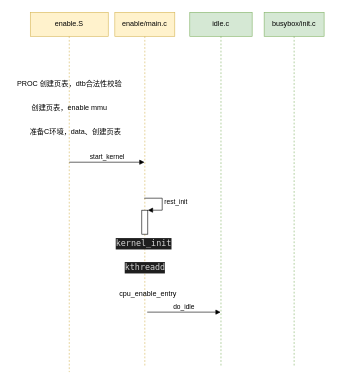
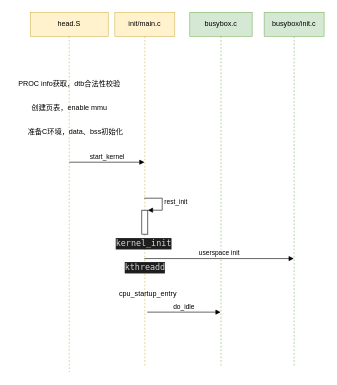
node "enable.S": label "enable.S" -> "head.S"
node "enable/main.c": label "enable/main.c" -> "init/main.c"
node "idle.c": label "idle.c" -> "busybox.c"
node "PROC 创建页表，dtb合法性校验": label "PROC 创建页表，dtb合法性校验" -> "PROC info获取，dtb合法性校验"
node "准备C环境，data、创建页表": label "准备C环境，data、创建页表" -> "准备C环境，data、bss初始化"
edge "kthreadd" -> "busybox/init.c": added, label "userspace init"
node "cpu_enable_entry": label "cpu_enable_entry" -> "cpu_startup_entry"
